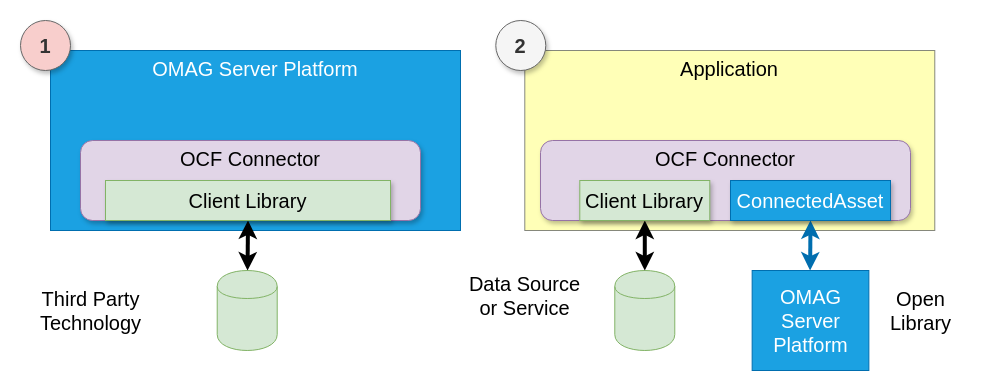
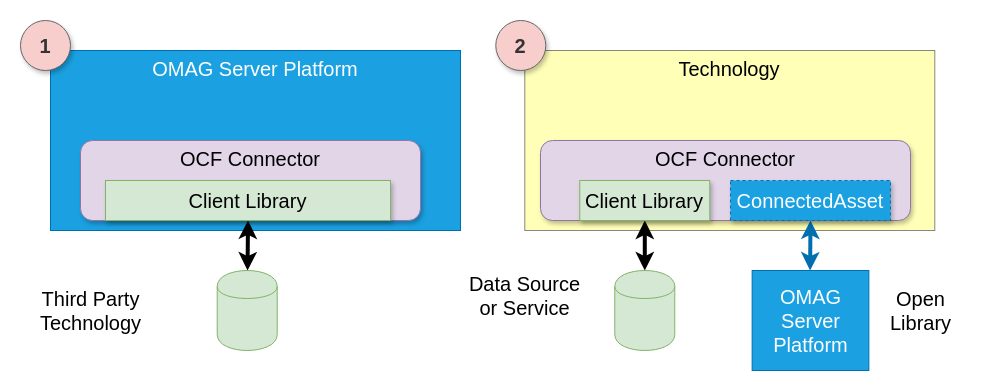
node "2": fillcolor #f5f5f5 -> #f8cecc
node "Application": label "Application" -> "Technology"
node "ConnectedAsset": style solid -> dashed
